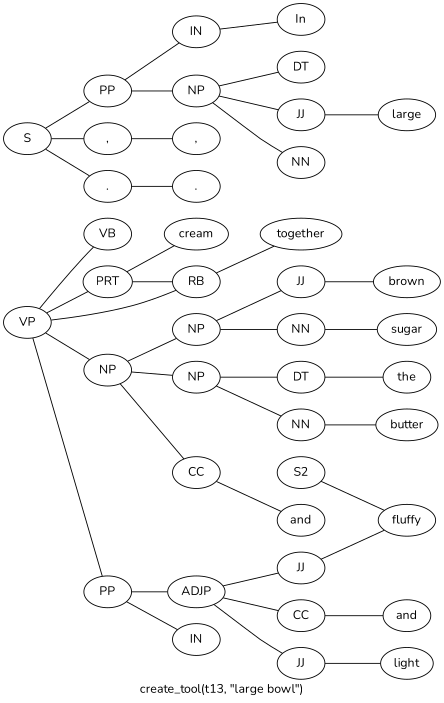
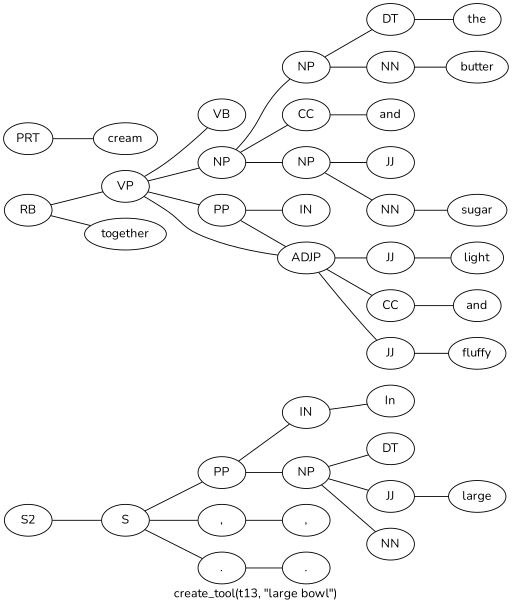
edge "PRT" -- "RB": removed
node "brown": removed
edge "PRT" -- "VP": now "ADJP" -- "VP"
edge "S2" -- "fluffy": now "S2" -- "S"
